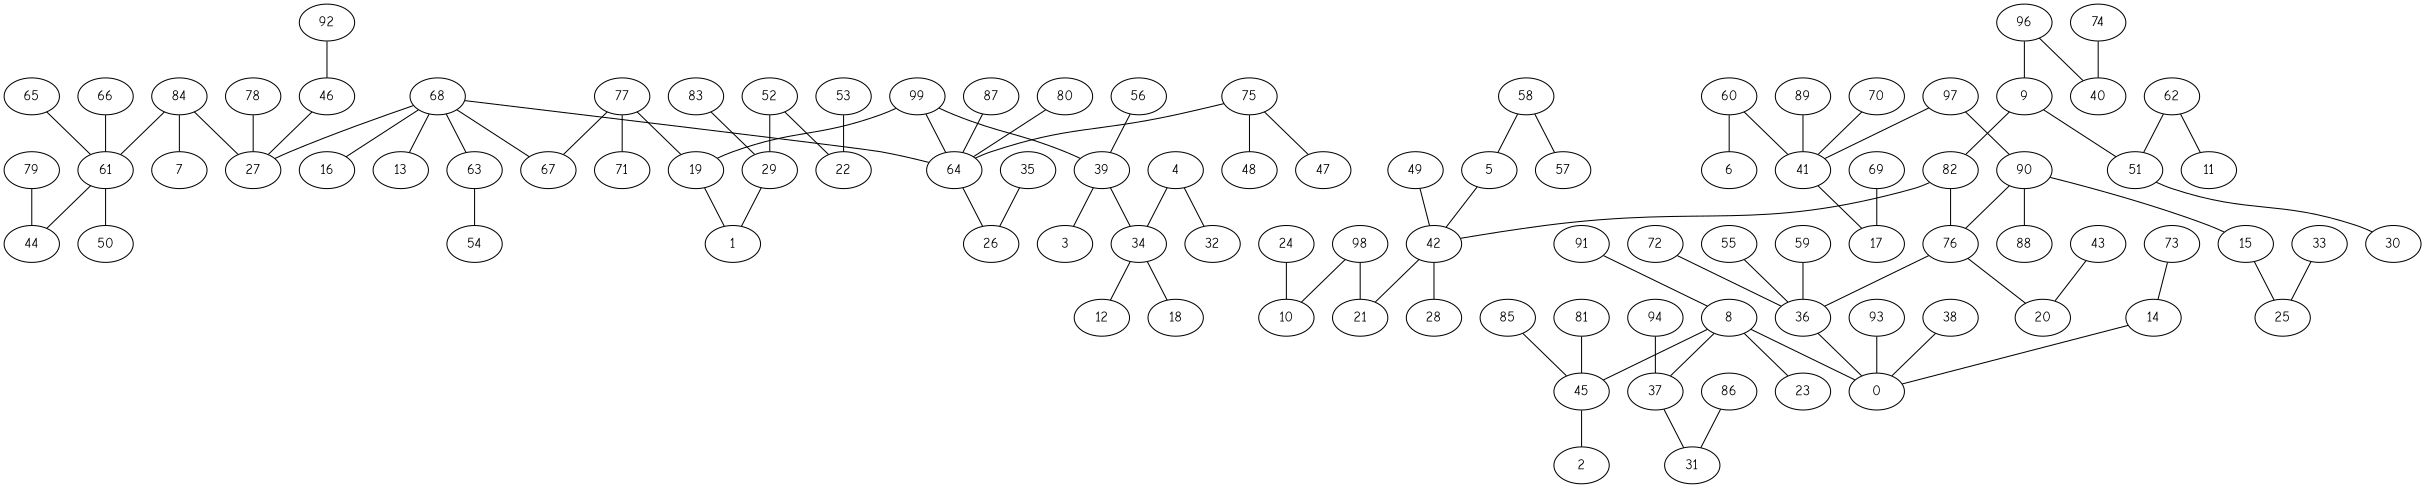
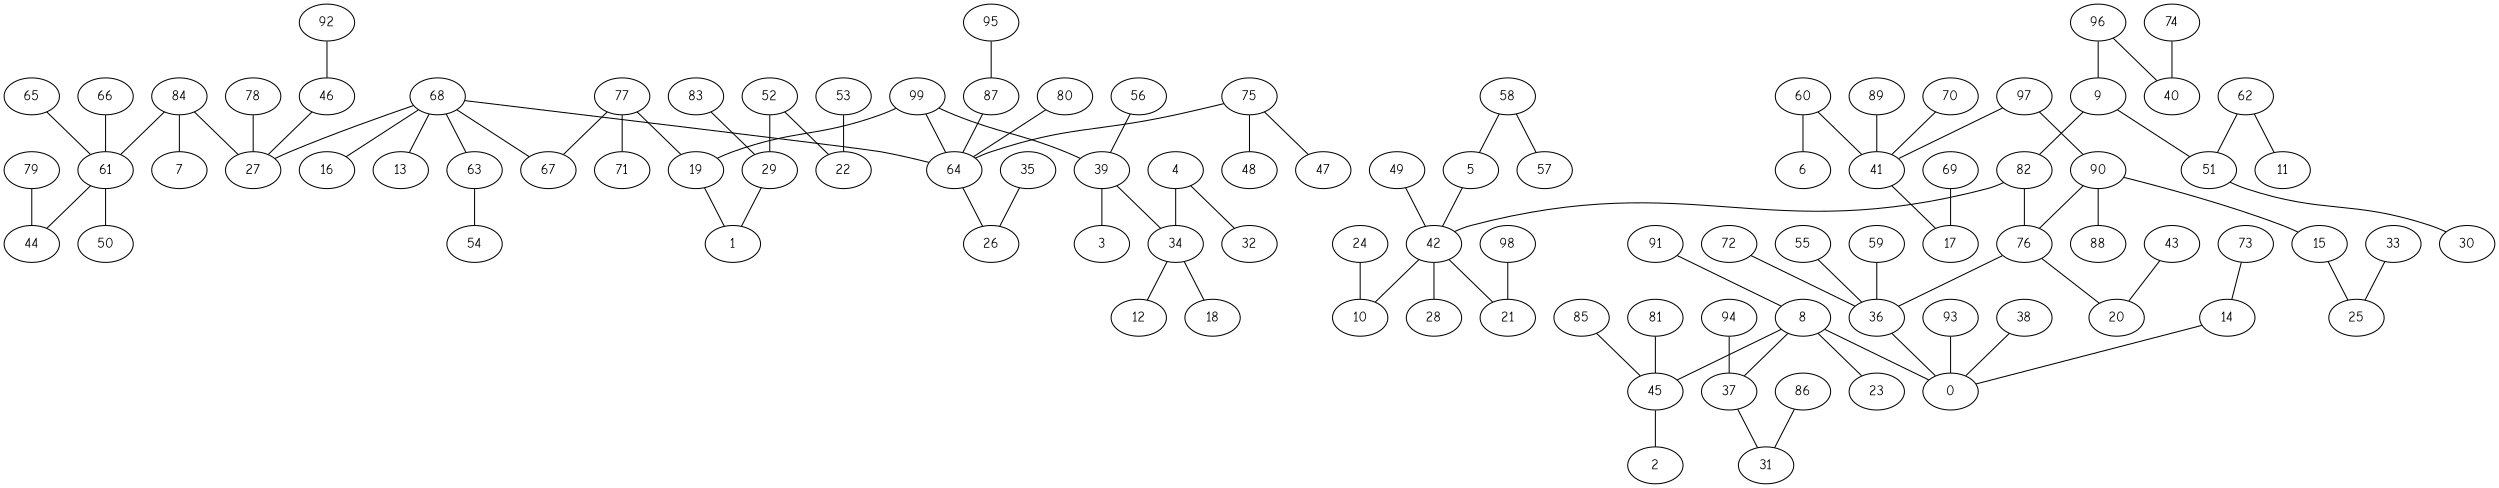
node "95": added
edge "98" -- "10": now "42" -- "10"
